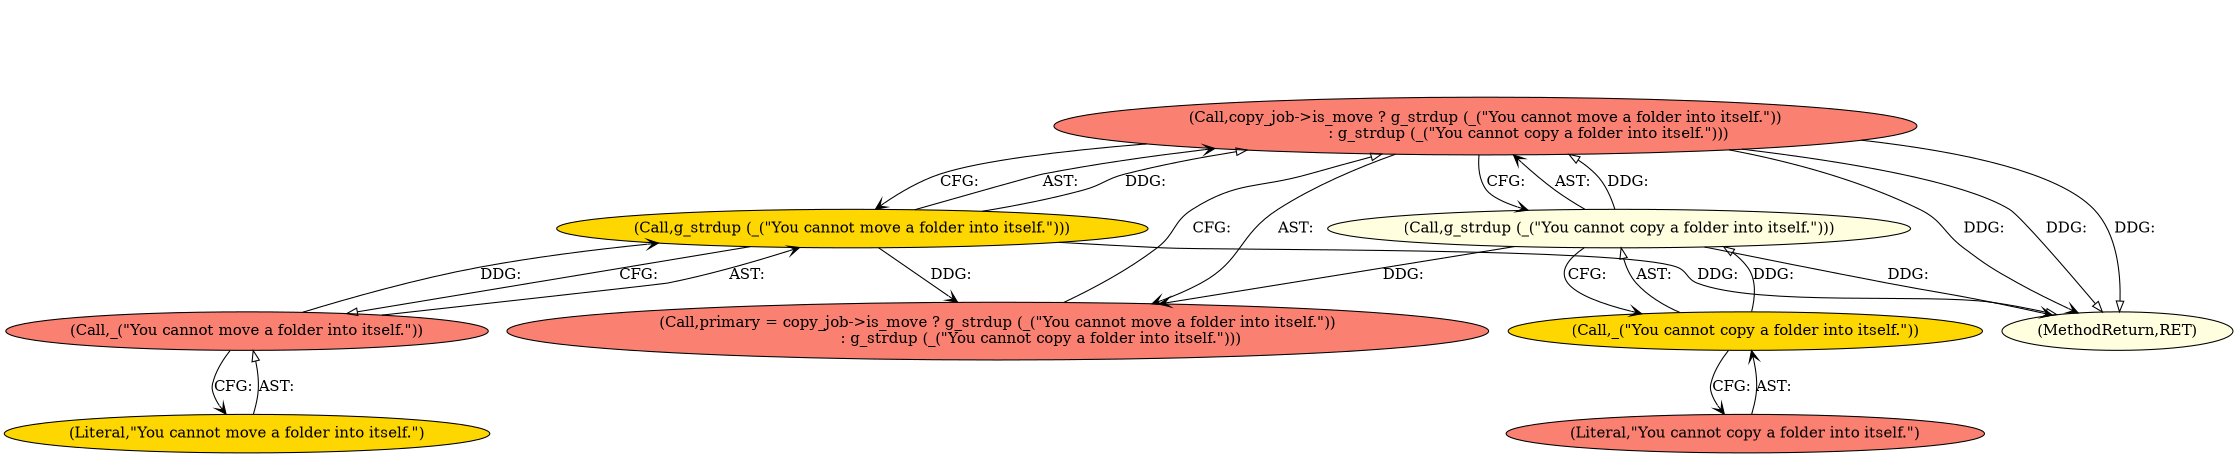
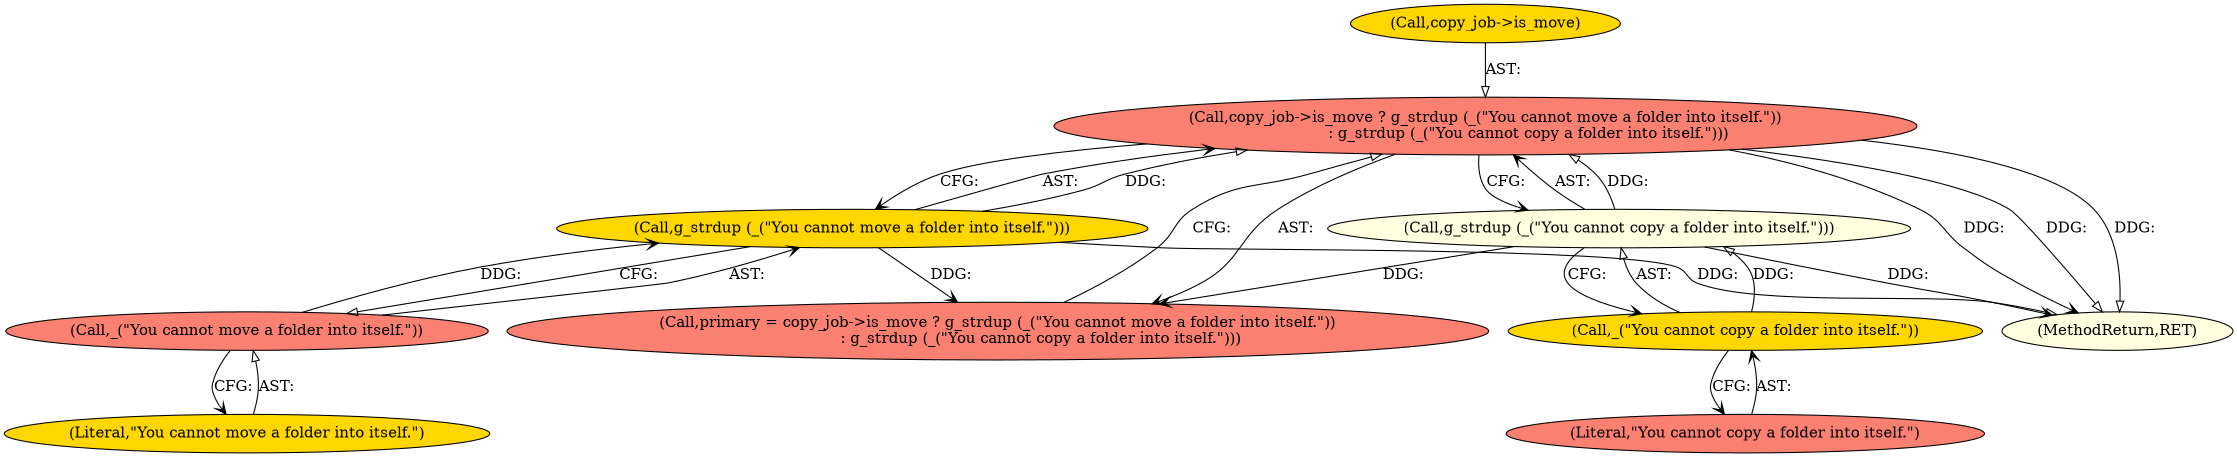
node "(Call,copy_job->is_move)": added
